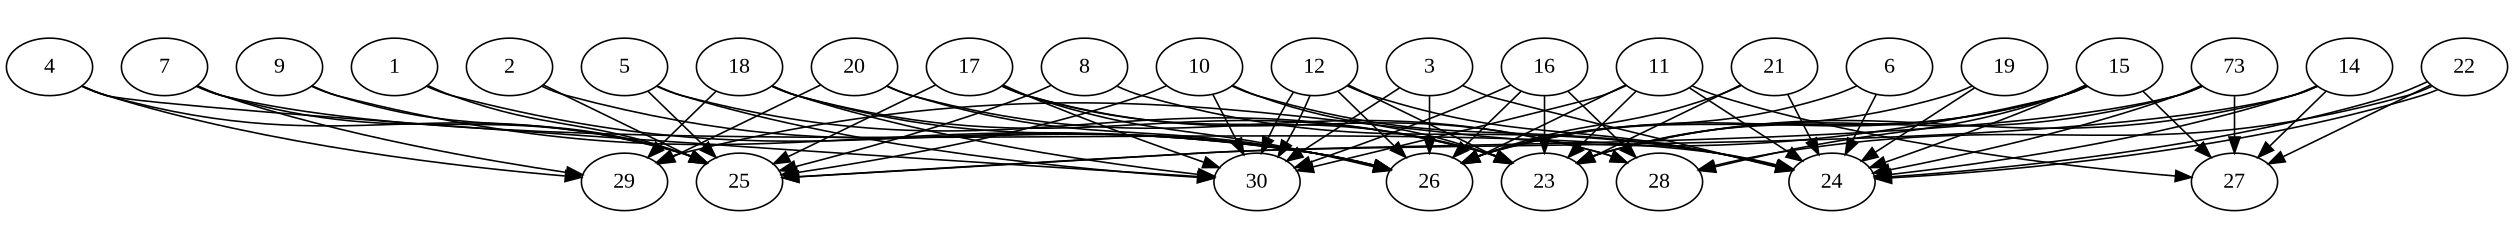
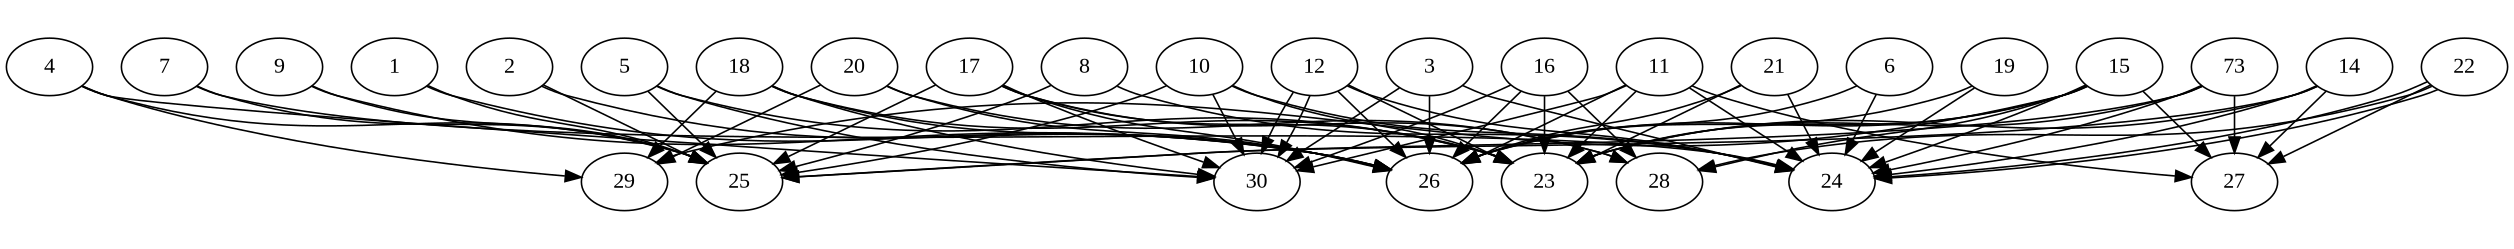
edge "7" -> "29": removed
